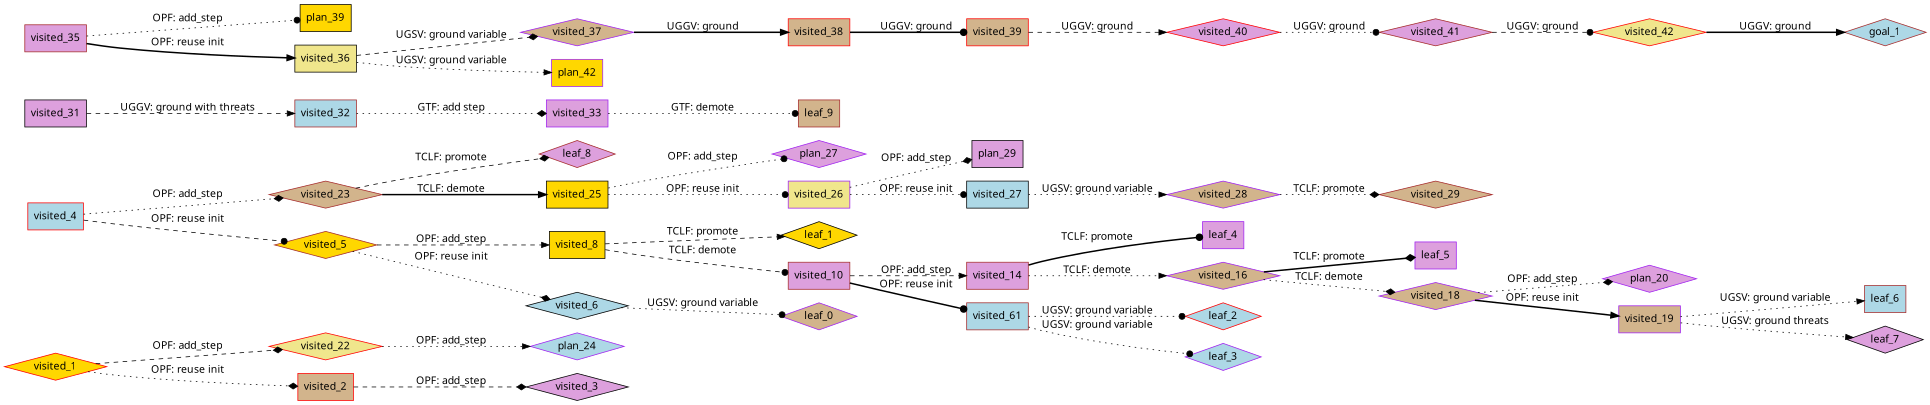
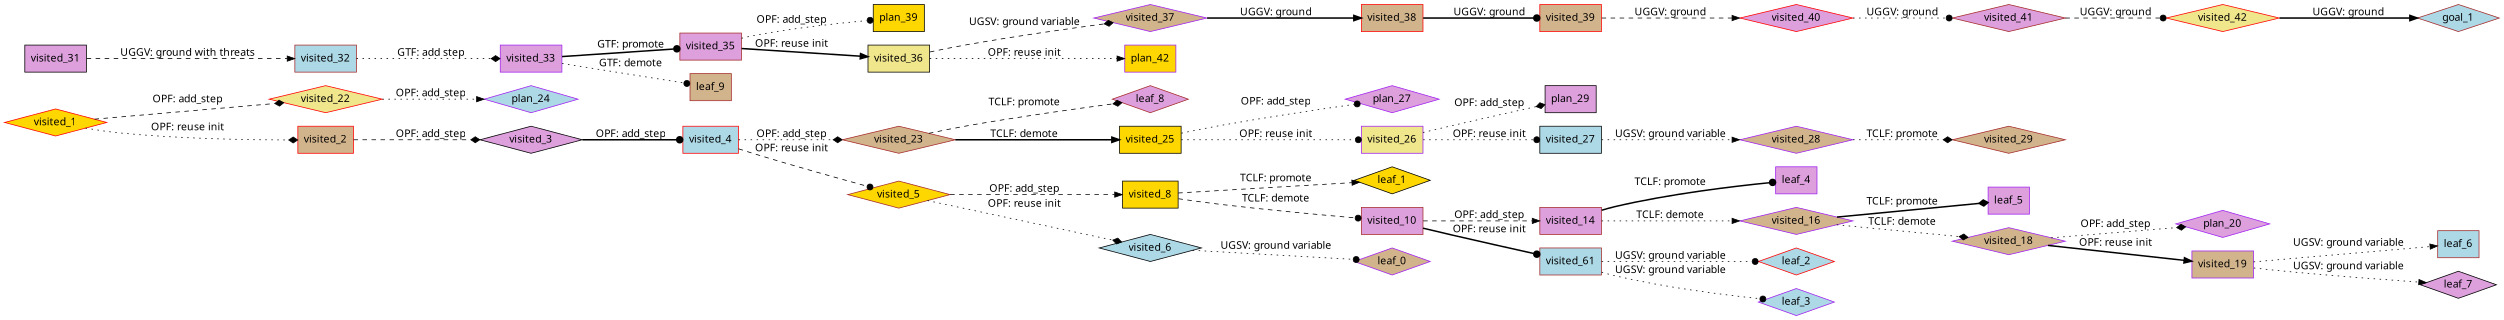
edge "visited_33" -> "visited_35": added, label "GTF: promote"
edge "visited_36" -> "plan_42": label "UGSV: ground variable" -> "OPF: reuse init"
edge "visited_3" -> "visited_4": added, label "OPF: add_step"
edge "visited_19" -> "leaf_7": label "UGSV: ground threats" -> "UGSV: ground variable"
